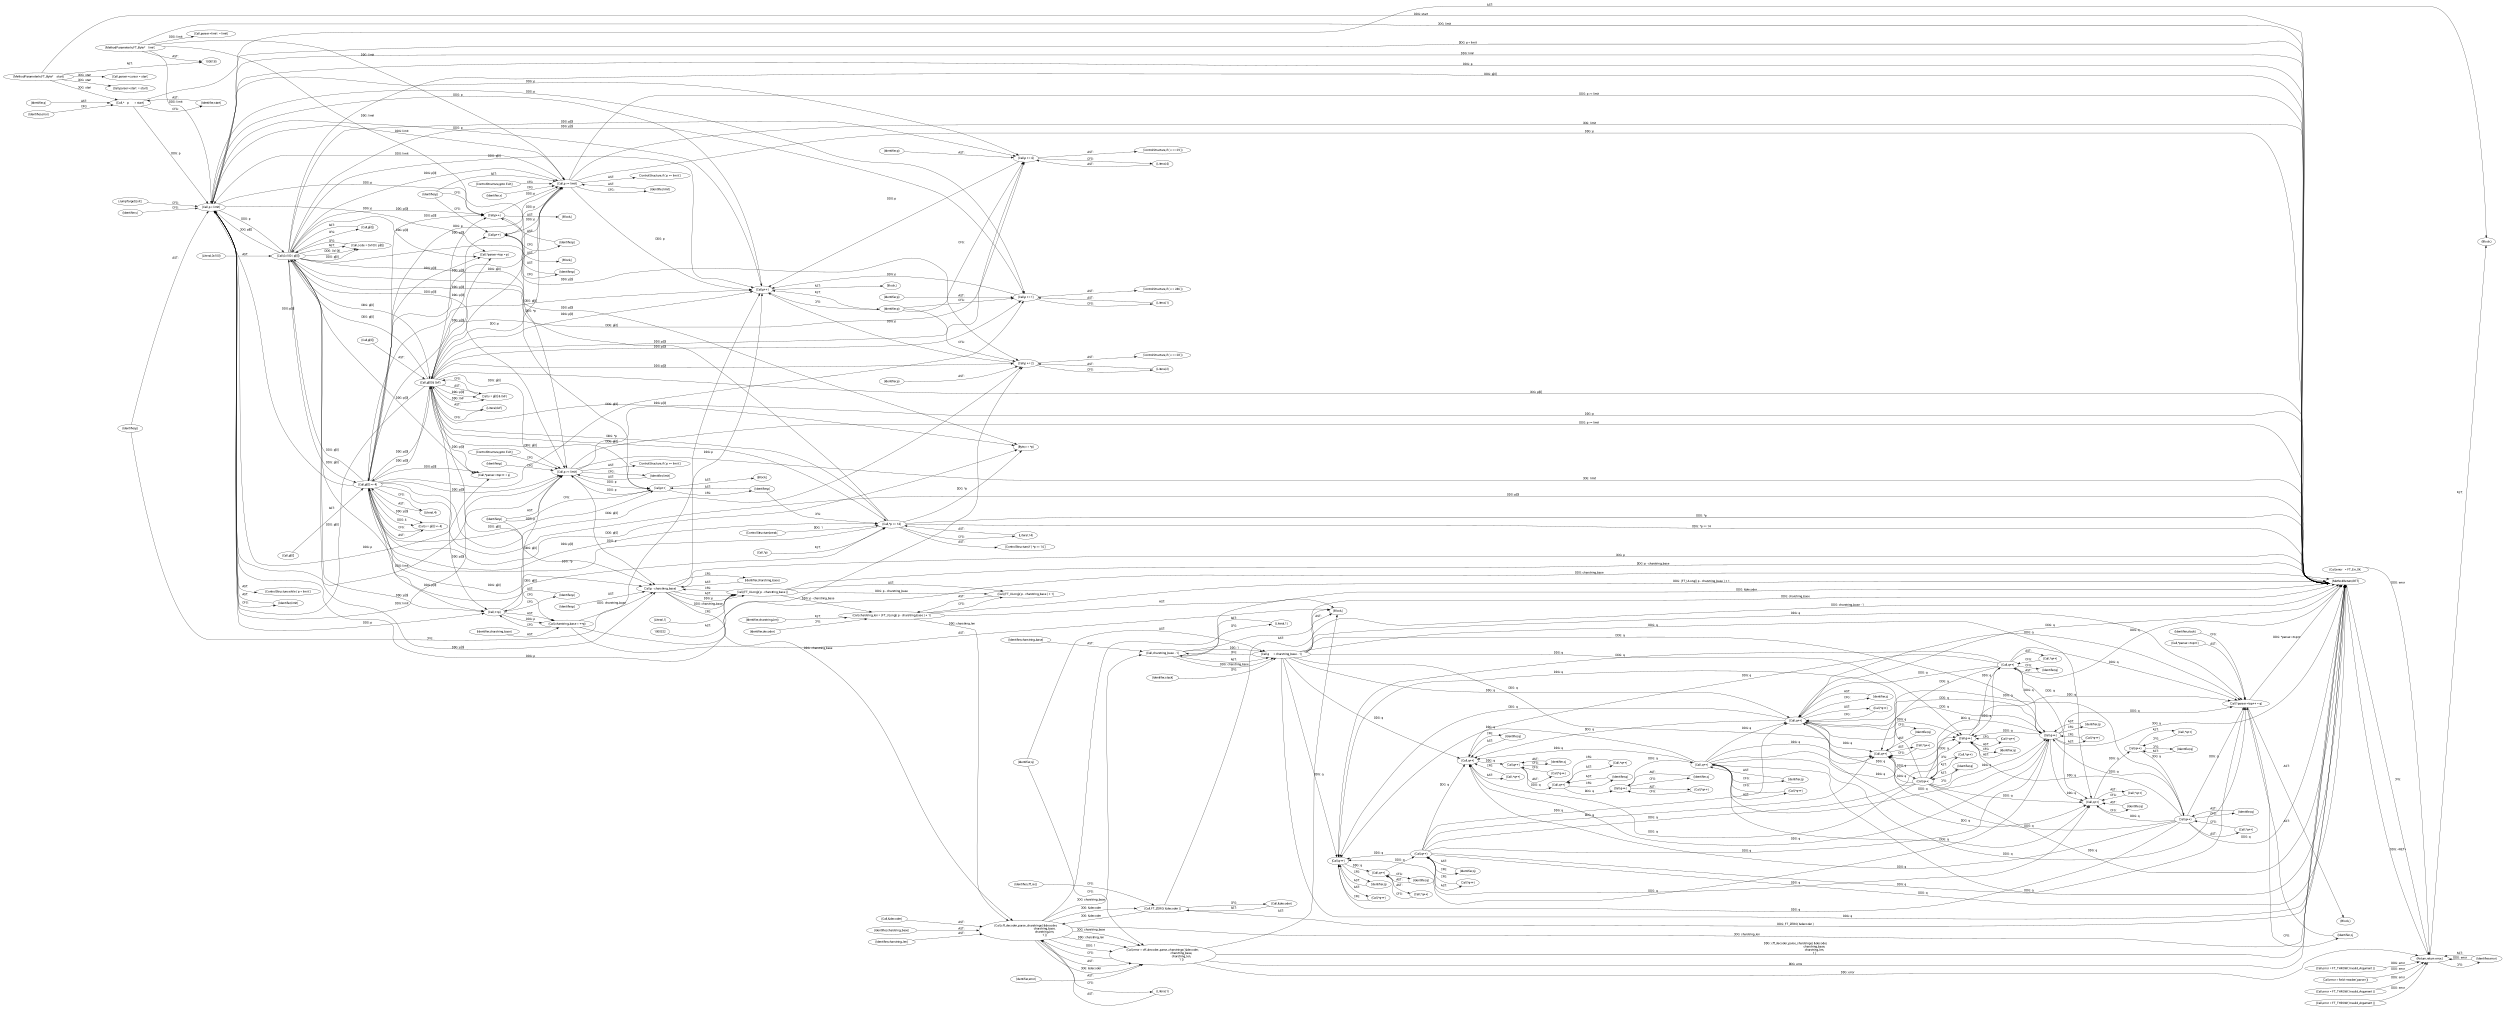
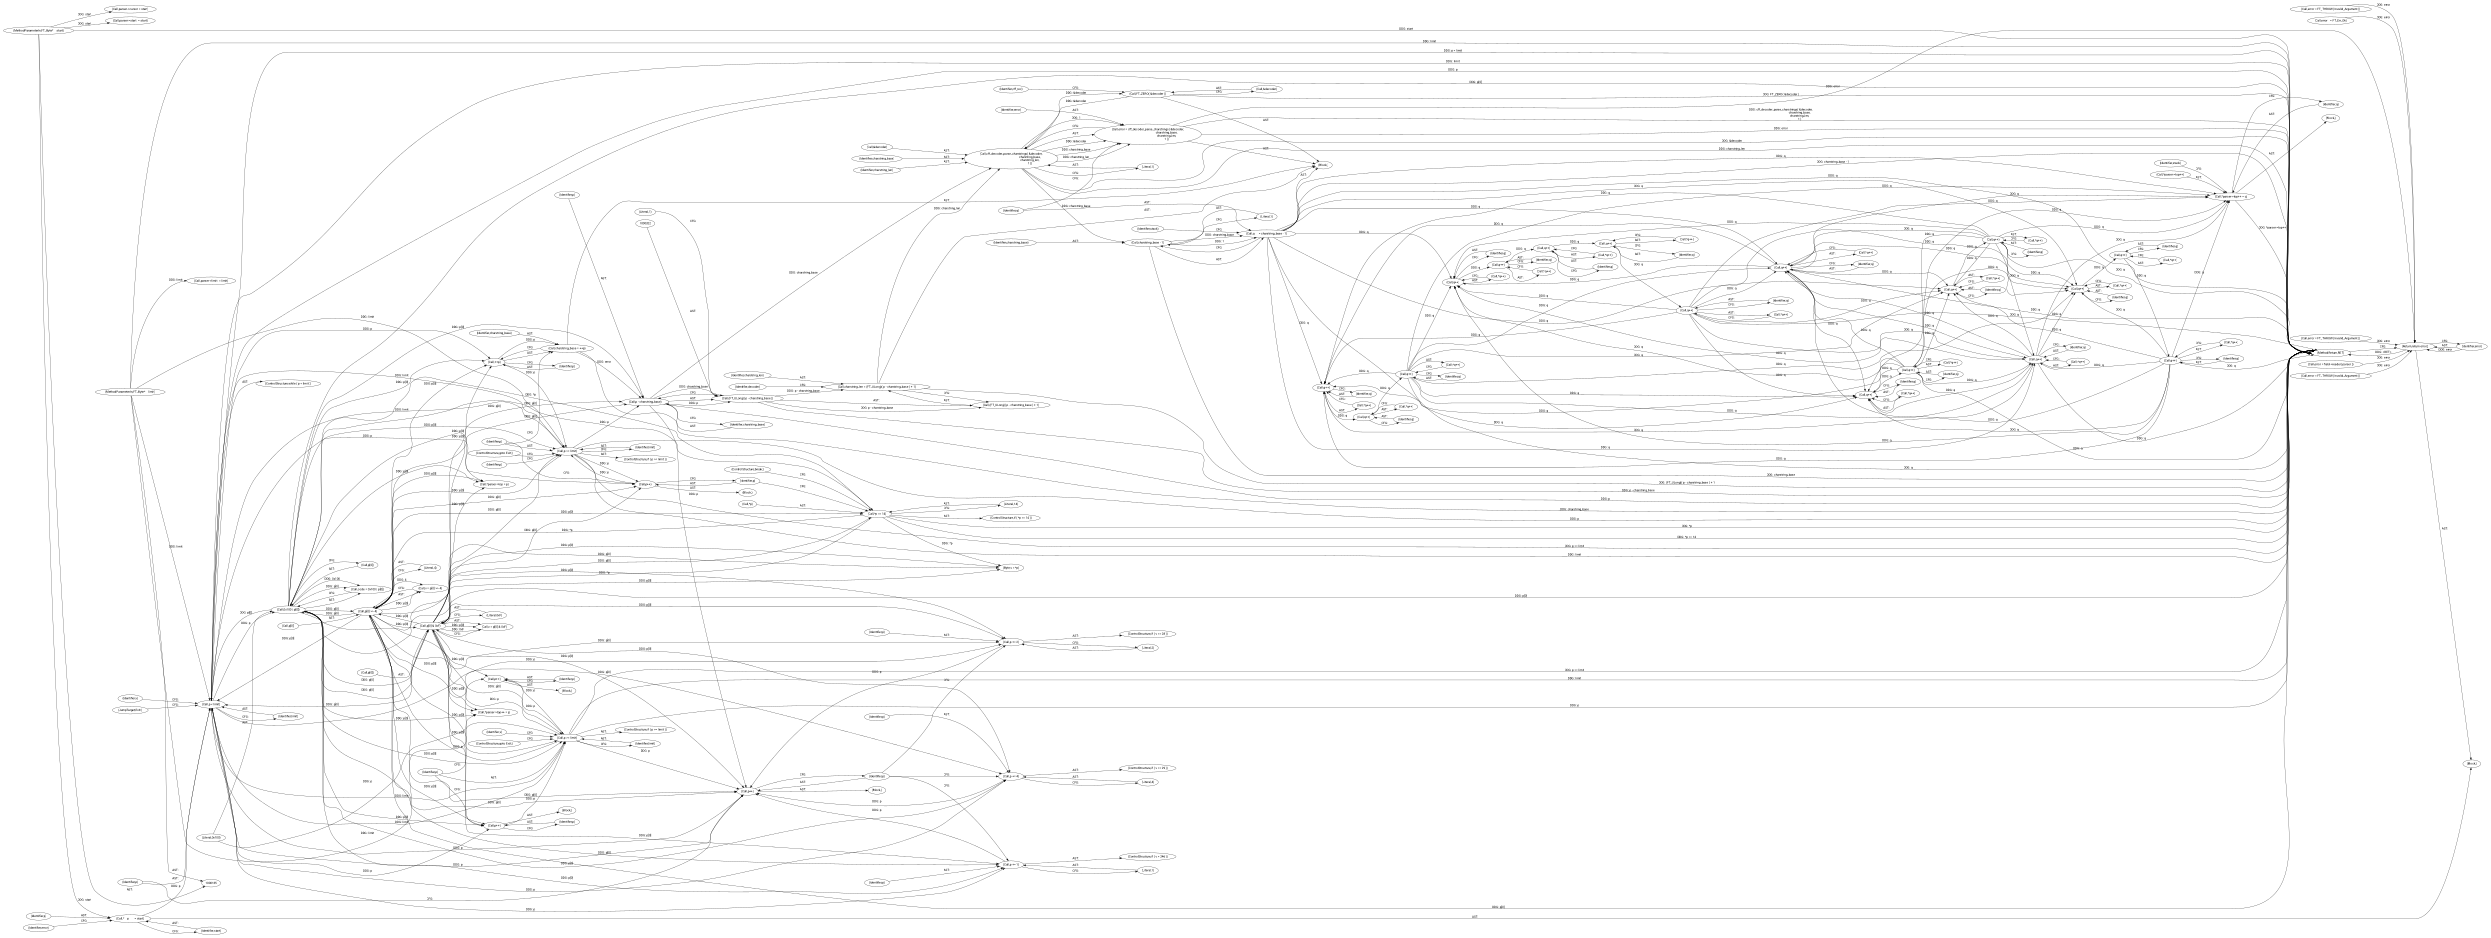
edge "(Call,p < limit)" -> "(Call,*parser->top++ = p)": now "(Literal,0x100)" -> "(Call,*parser->top++ = p)"
edge "(ControlStructure,break;)" -> "(Call,*p == 14)": label "DDG: 1" -> "CFG: "
edge "(Call,charstring_base = ++p)" -> "(Call,p - charstring_base)": label "DDG: charstring_base" -> "DDG: error"
